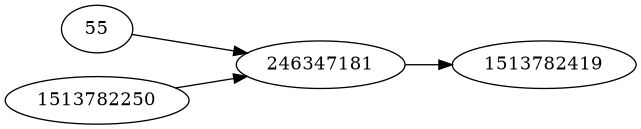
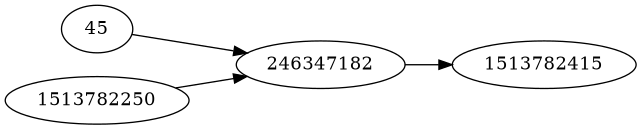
node "55": label "55" -> "45"
node "246347181": label "246347181" -> "246347182"
node "1513782419": label "1513782419" -> "1513782415"
